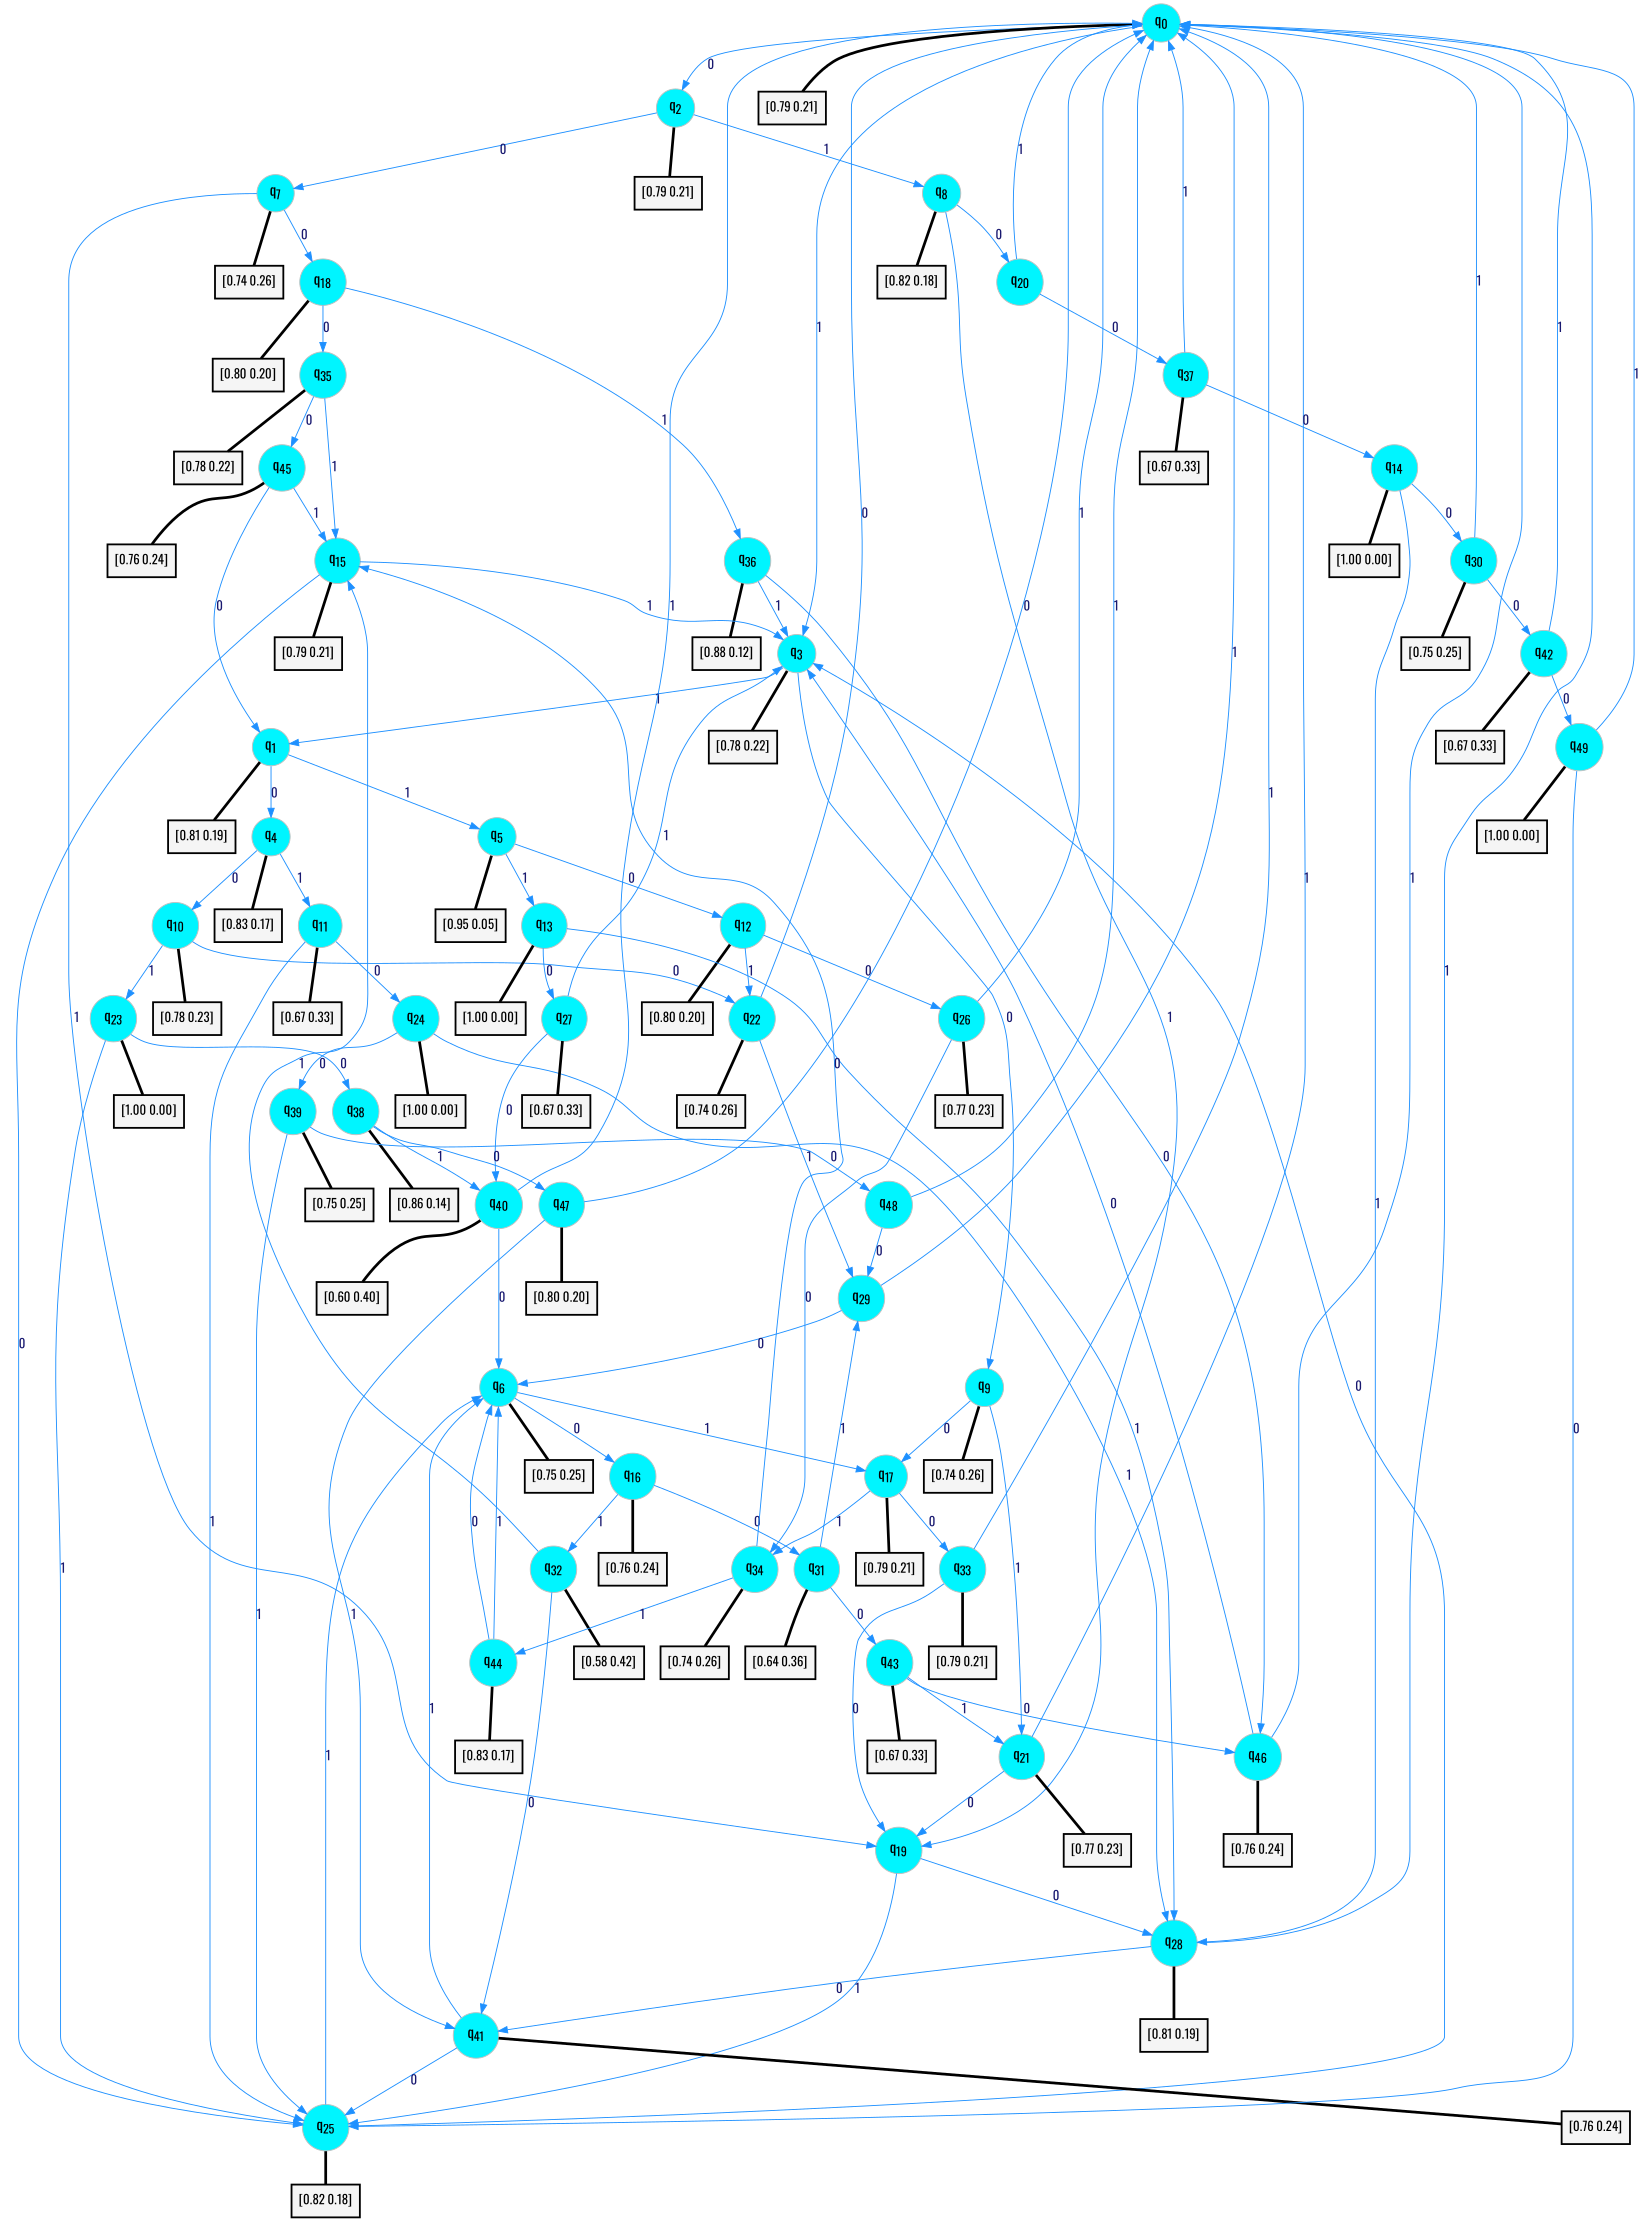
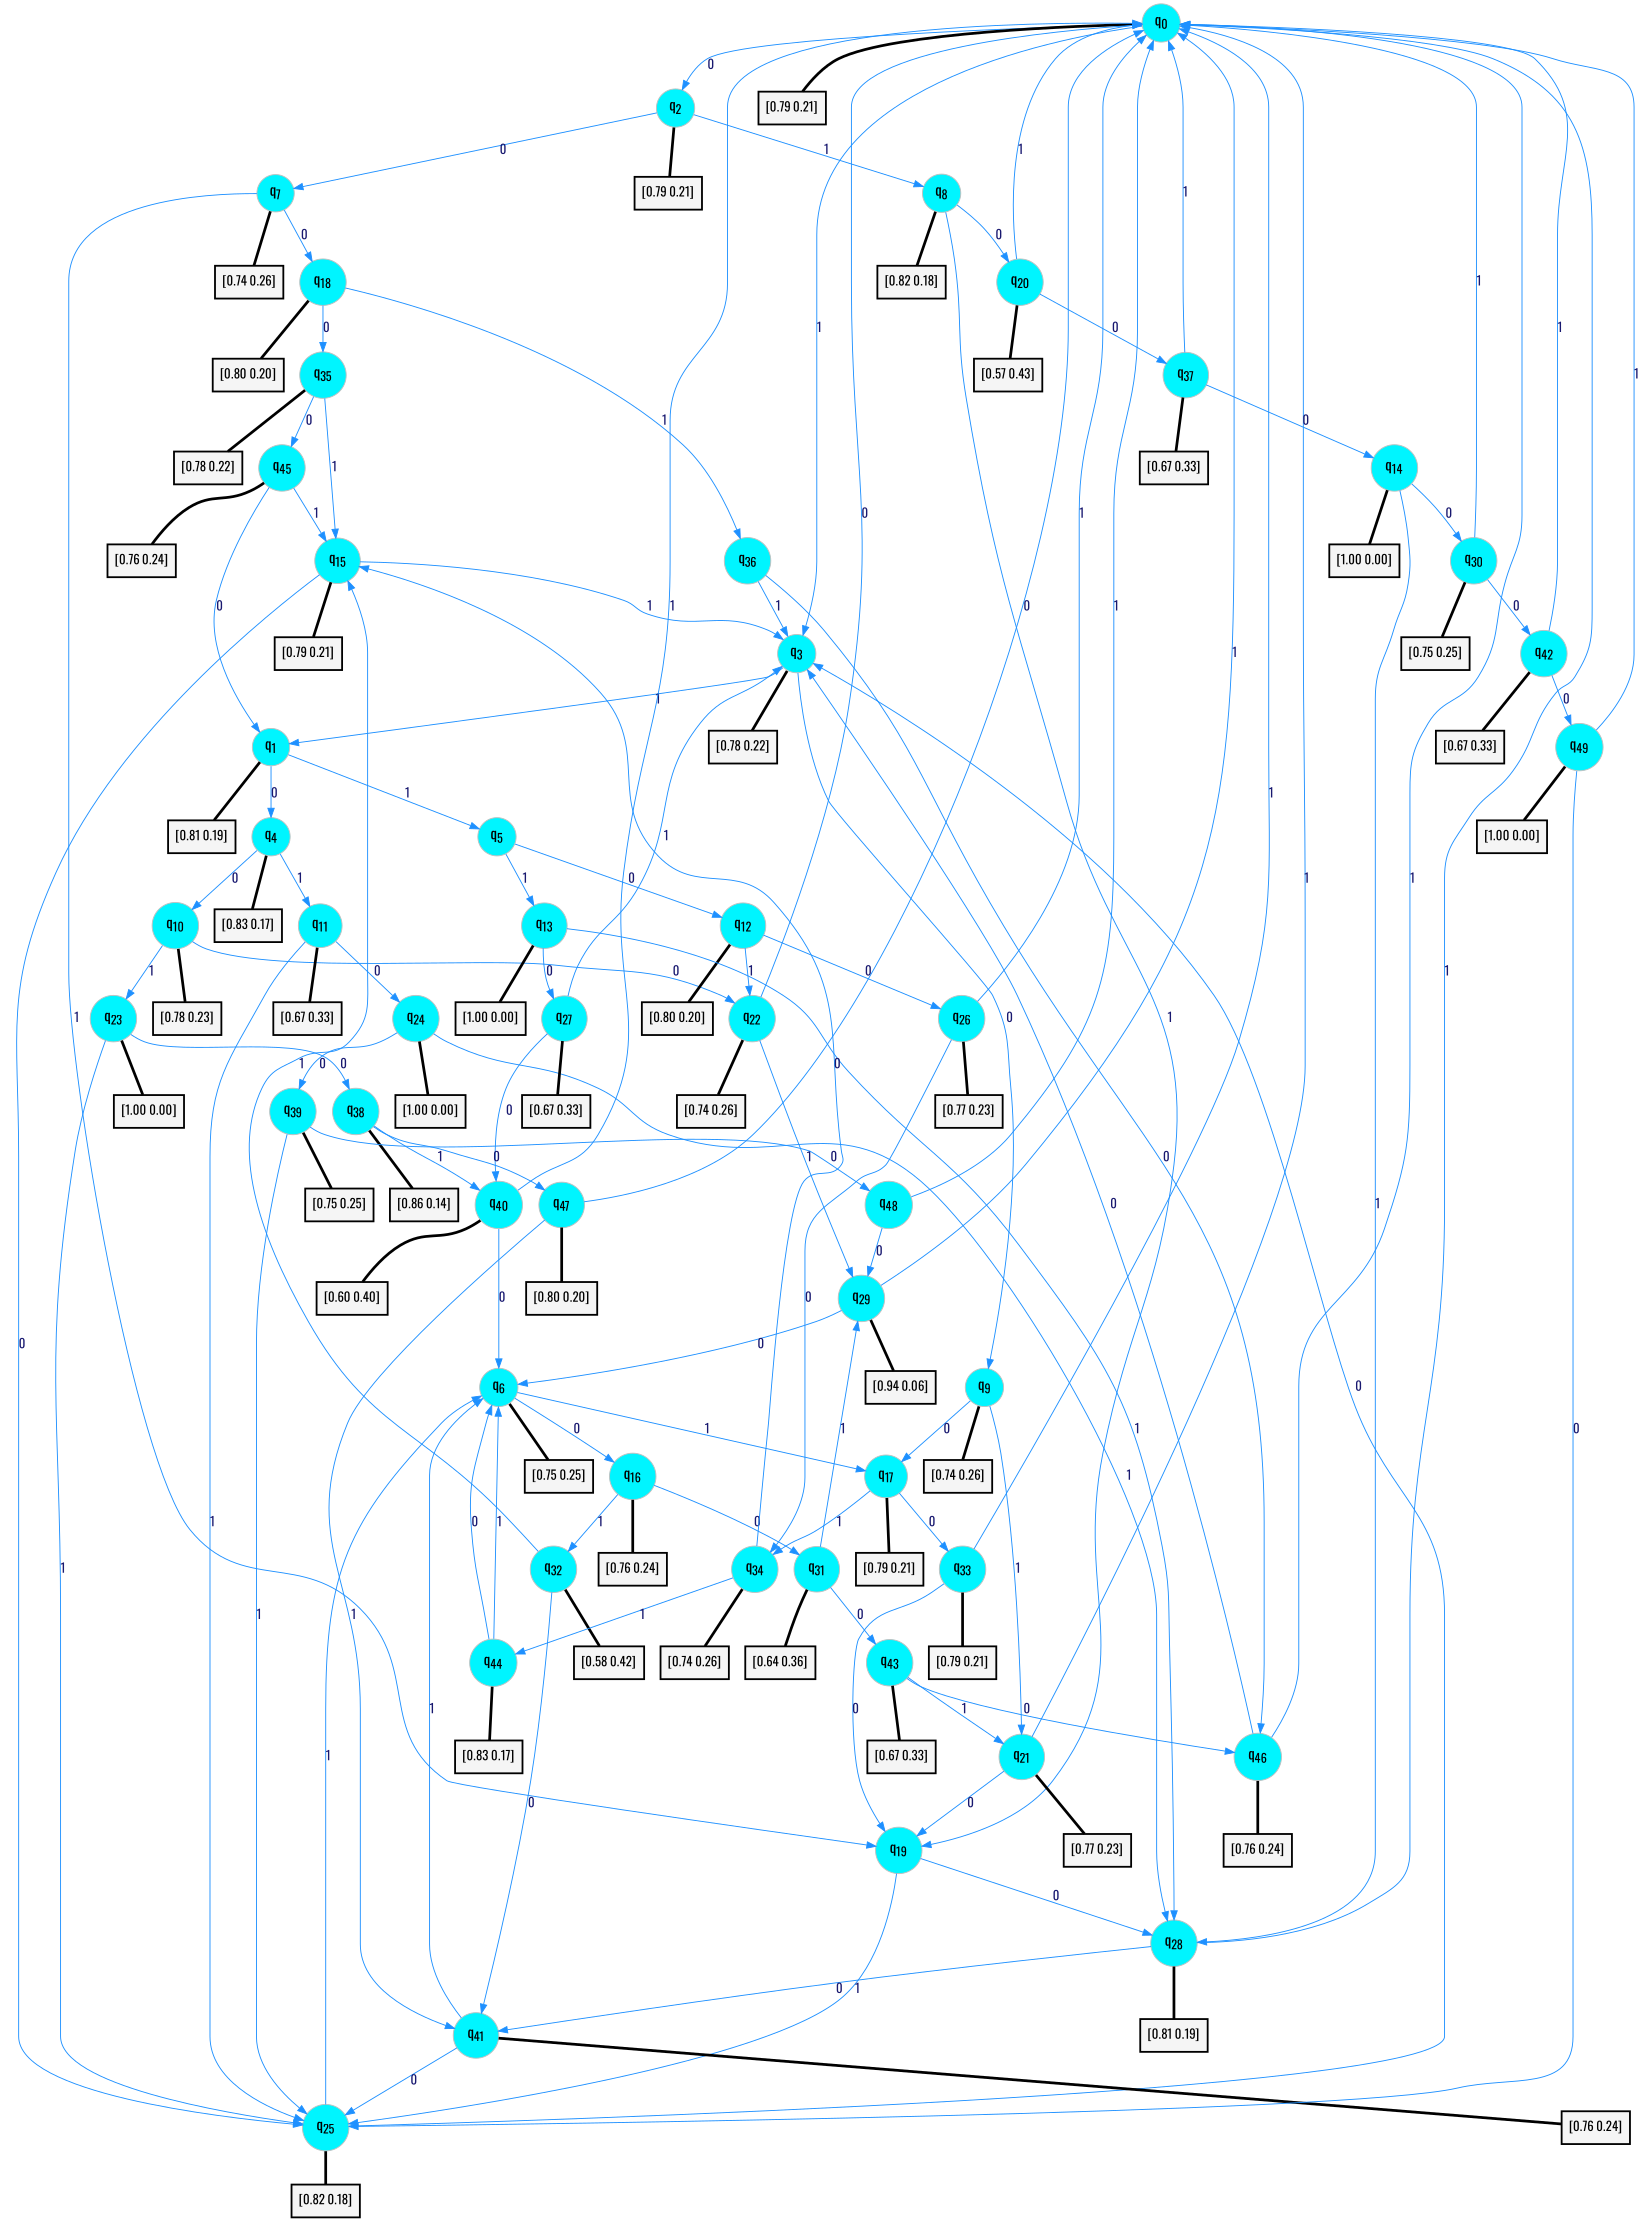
node "[0.57 0.43]": added
node "[0.88 0.12]": removed
node "[0.95 0.05]": removed
node "[0.94 0.06]": added
